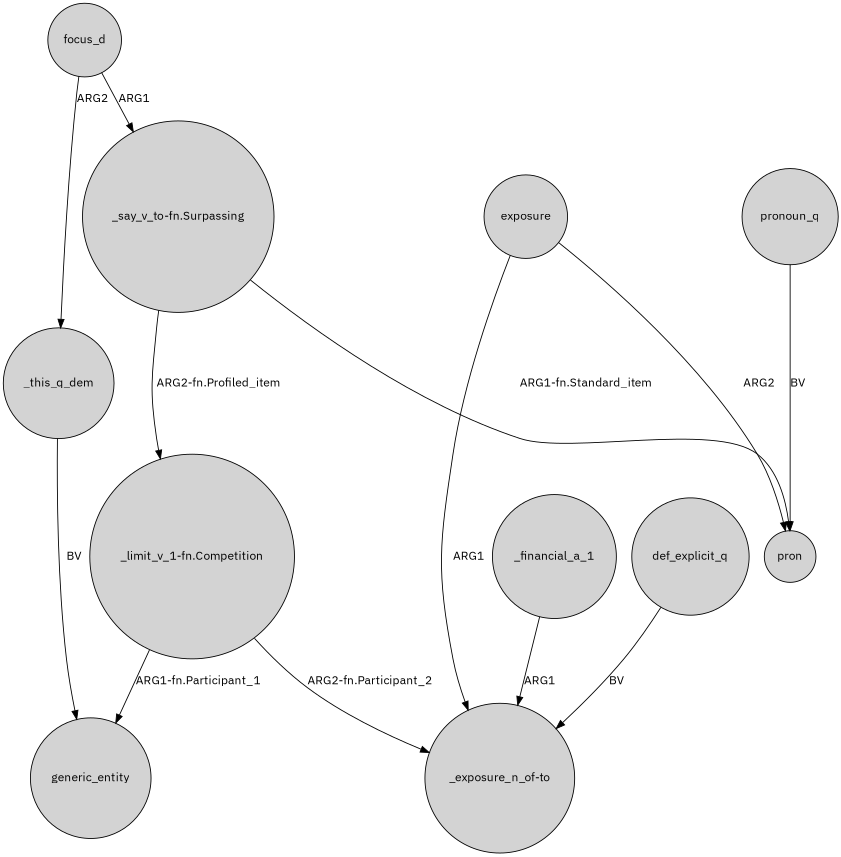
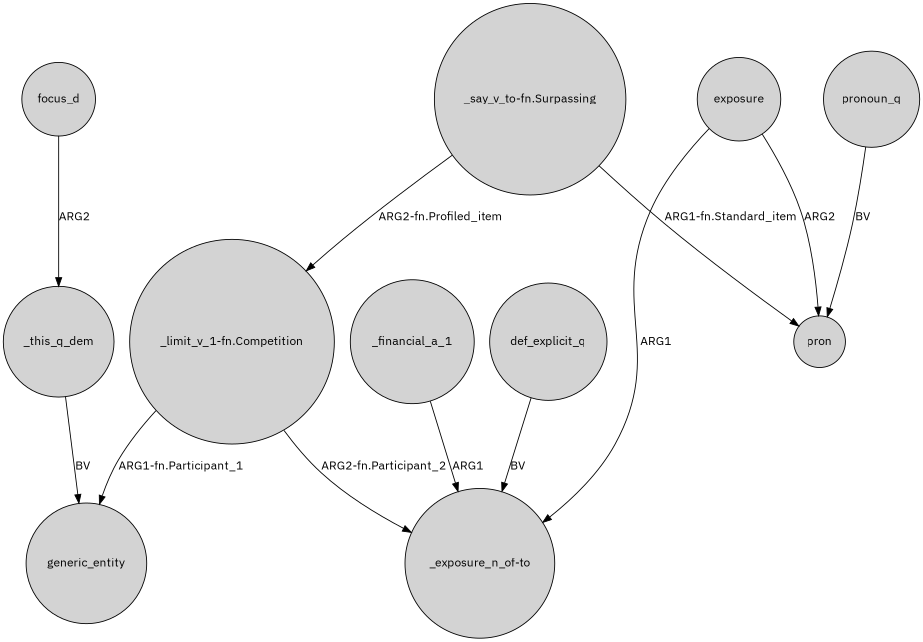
edge "focus_d" -> "_say_v_to-fn.Surpassing": removed, label "ARG1"
